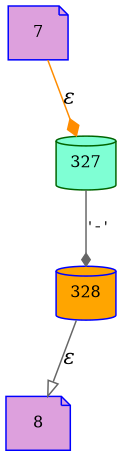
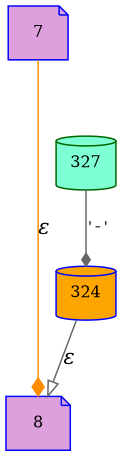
edge "7" -> "327": now "7" -> "8"
node "328": label "328" -> "324"
